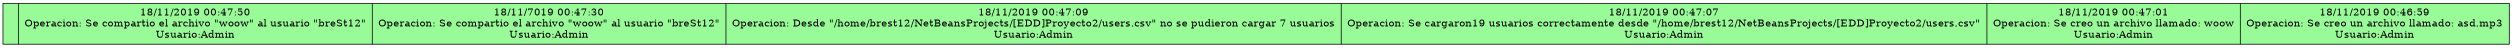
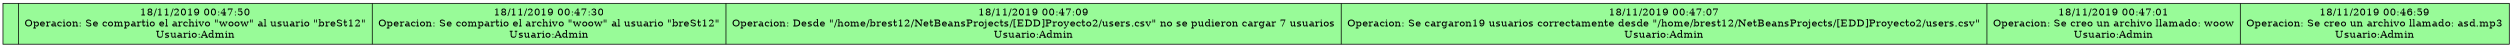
node "18/11/2019 00:47:50": text "18/11/7019 00:47:30" -> "18/11/2019 00:47:30"
